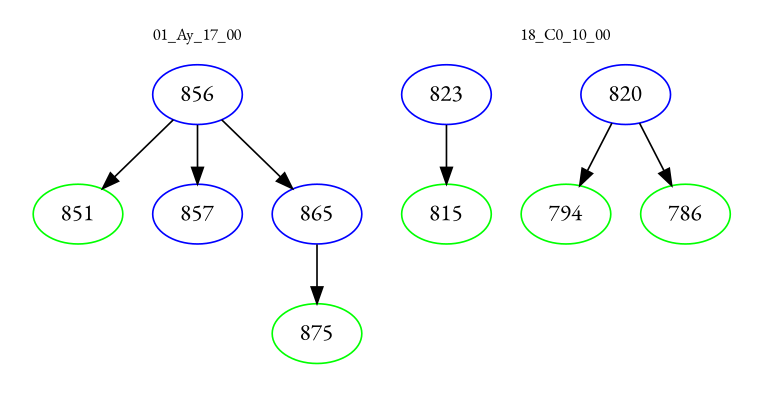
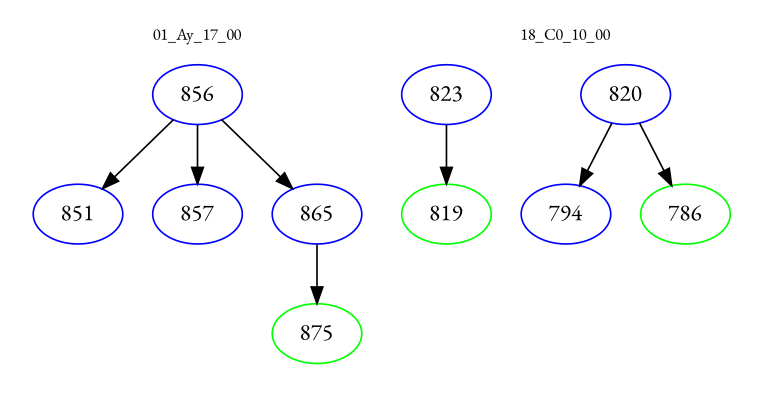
node "851": color green -> blue
node "815": label "815" -> "819"
node "794": color green -> blue
